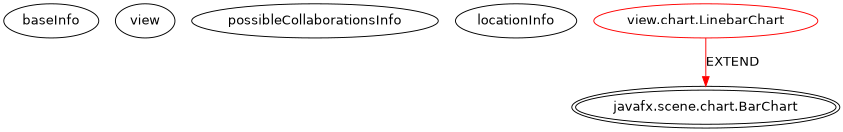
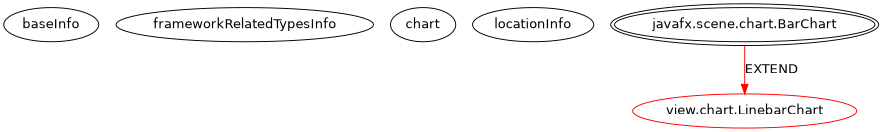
node "view": label "view" -> "frameworkRelatedTypesInfo"
node "possibleCollaborationsInfo": label "possibleCollaborationsInfo" -> "chart"
edge "view.chart.LinebarChart" -> "javafx.scene.chart.BarChart": reversed
